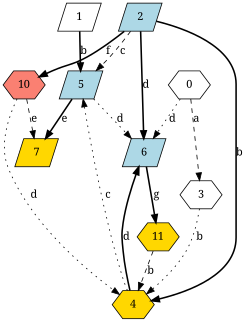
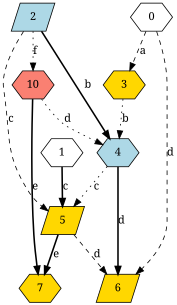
node "1": shape parallelogram -> hexagon
edge "1" -> "5": label "b" -> "c"
edge "2" -> "10": style bold -> dotted
edge "2" -> "6": removed, label "d"
node "5": fillcolor lightblue -> gold
edge "10" -> "7": style dashed -> bold
edge "5" -> "6": style dotted -> dashed
edge "0" -> "6": style dotted -> dashed
node "7": shape parallelogram -> hexagon
node "6": fillcolor lightblue -> gold
node "3": fillcolor white -> gold
node "11": removed
node "4": fillcolor gold -> lightblue
